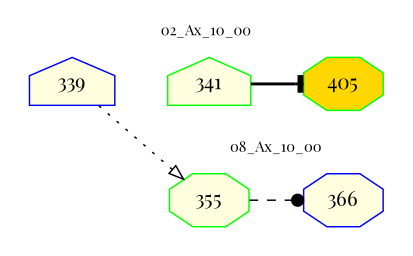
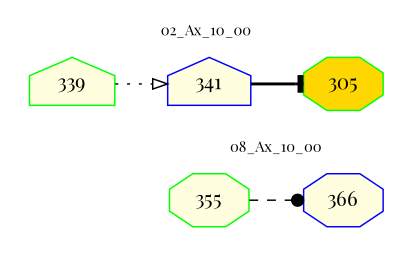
node "339": color blue -> green
node "341": color green -> blue
node "405": label "405" -> "305"
edge "339" -> "355": now "339" -> "341"
